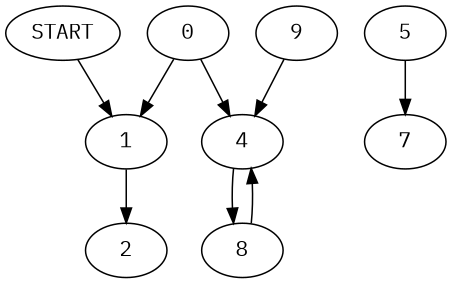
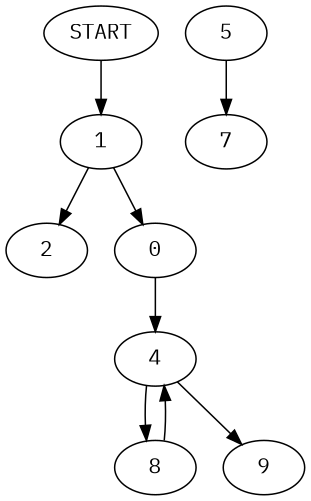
edge "0" -> "1": reversed
edge "9" -> "4": reversed
